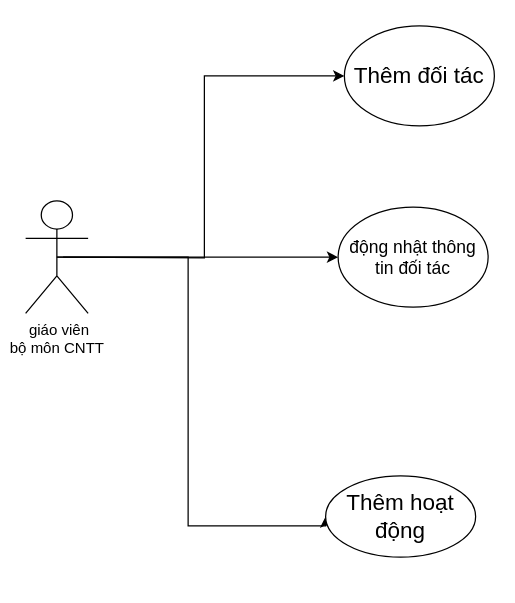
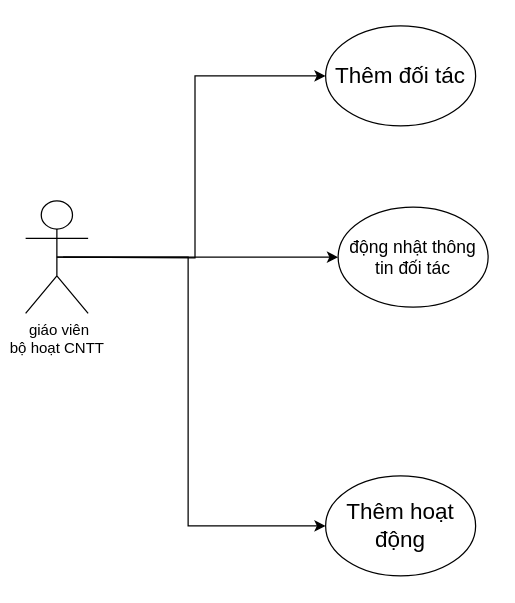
node "Thêm đối tác": moved (419, 76) -> (401, 76)
node "giáo viên bộ môn CNTT": label "giáo viên bộ môn CNTT" -> "giáo viên bộ hoạt CNTT"
node "Thêm hoạt động": size 150x81 -> 150x100
